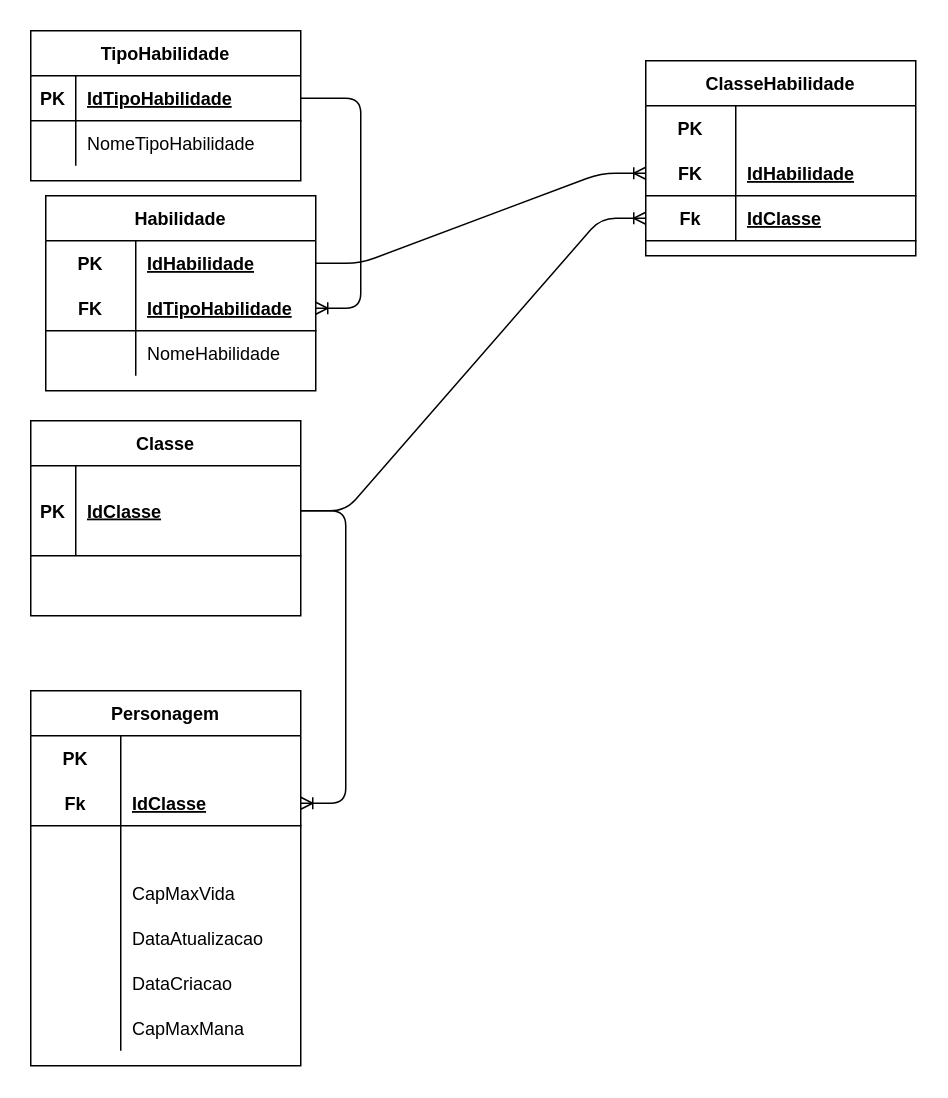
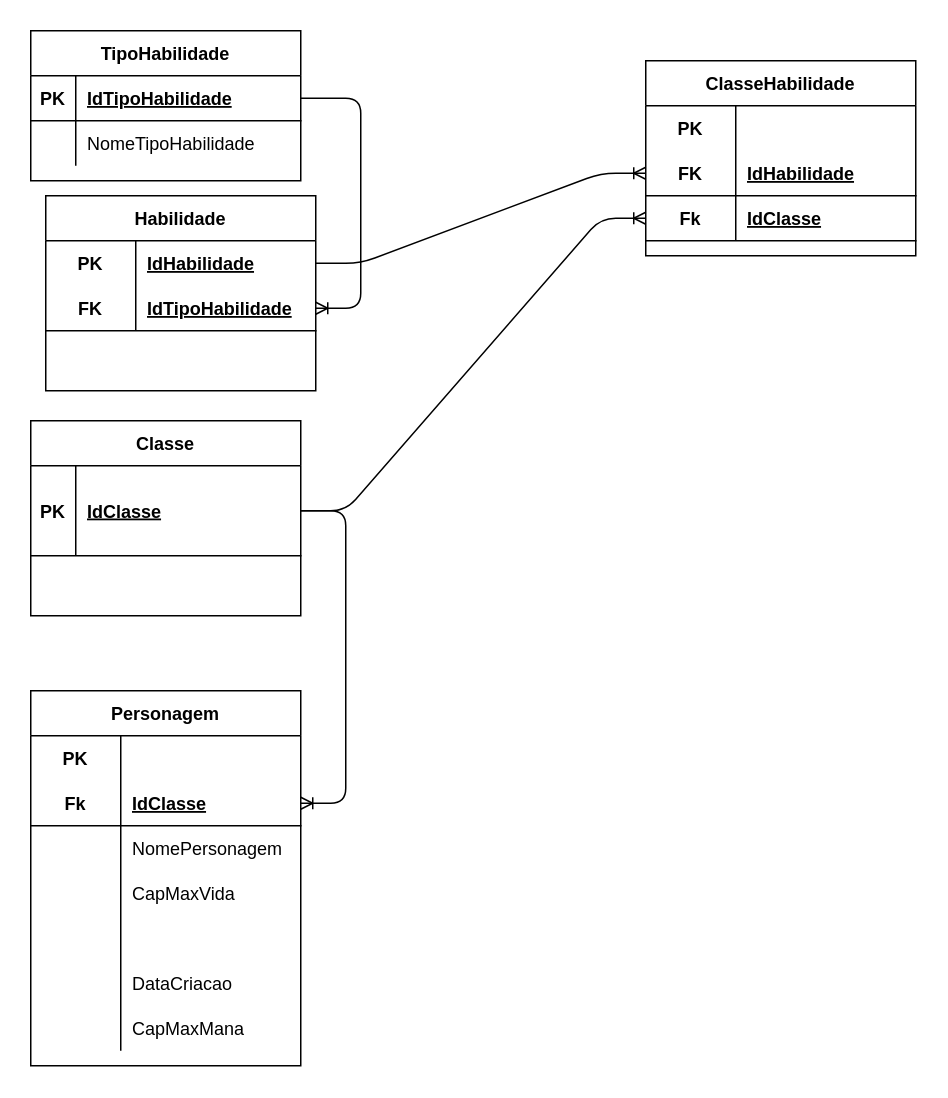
node "NomeHabilidade": removed
node "NomePersonagem": added
node "DataAtualizacao": removed
